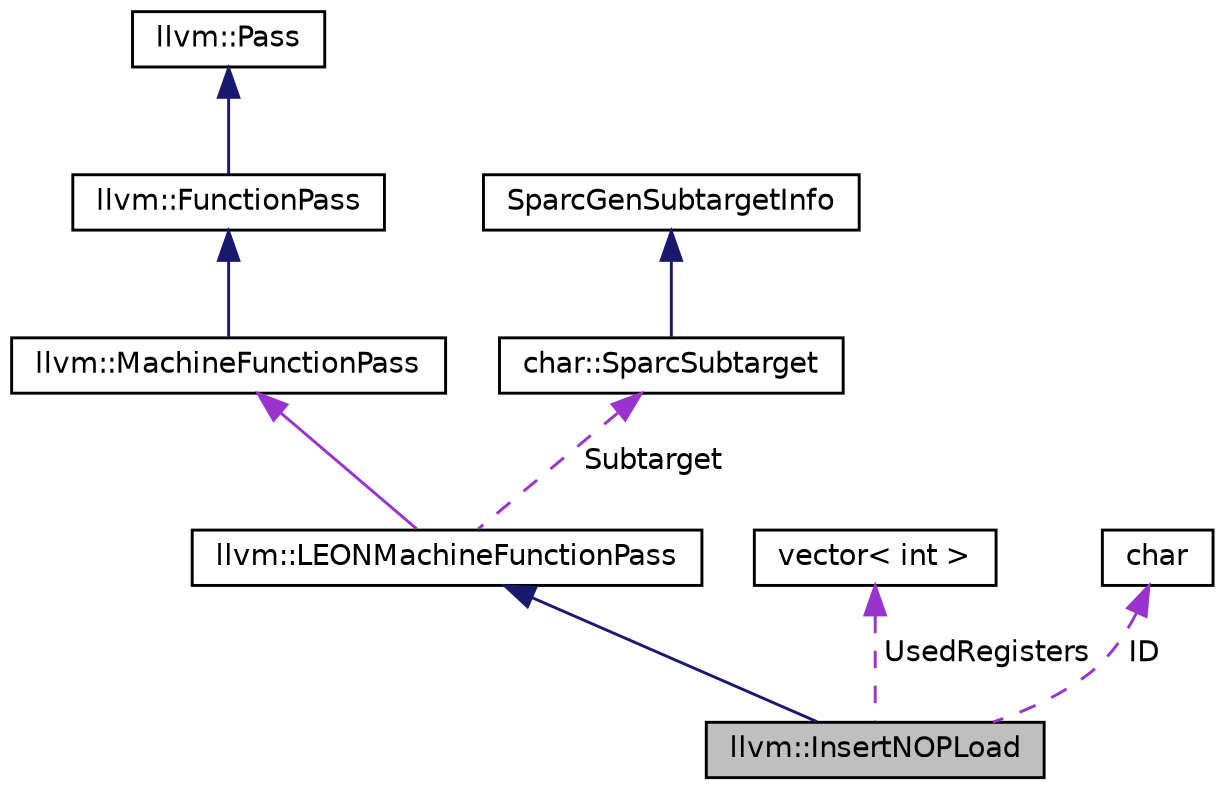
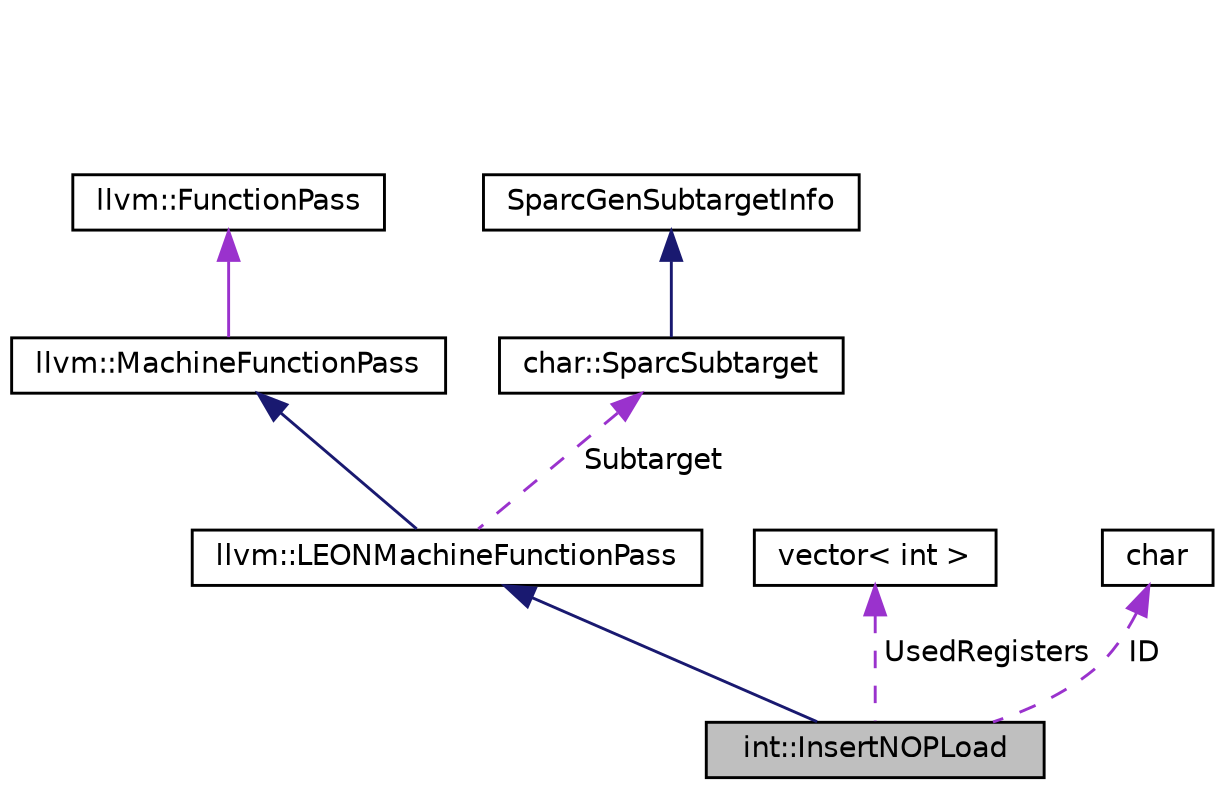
node "llvm::Pass": removed
edge "llvm::MachineFunctionPass" -> "llvm::FunctionPass": color midnightblue -> darkorchid3
edge "llvm::LEONMachineFunctionPass" -> "llvm::MachineFunctionPass": color darkorchid3 -> midnightblue
node "llvm::InsertNOPLoad": label "llvm::InsertNOPLoad" -> "int::InsertNOPLoad"
